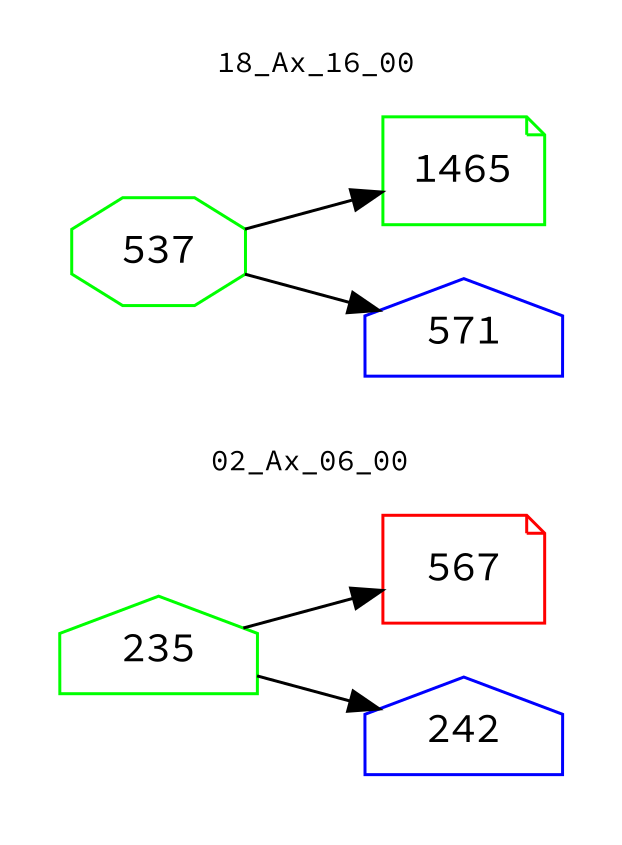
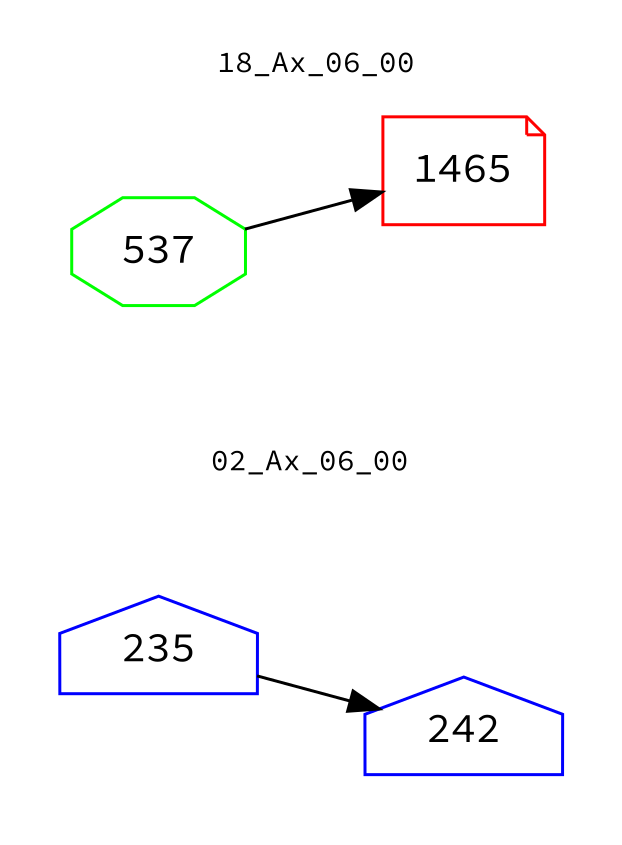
cluster "18_Ax_16_00": label "18_Ax_16_00" -> "18_Ax_06_00"
node "1465": color green -> red
node "571": removed
node "567": removed
node "235": color green -> blue
